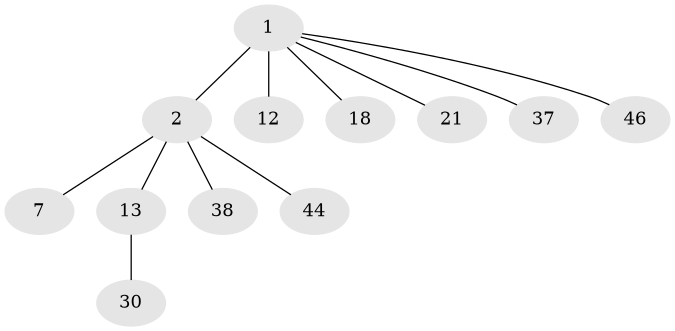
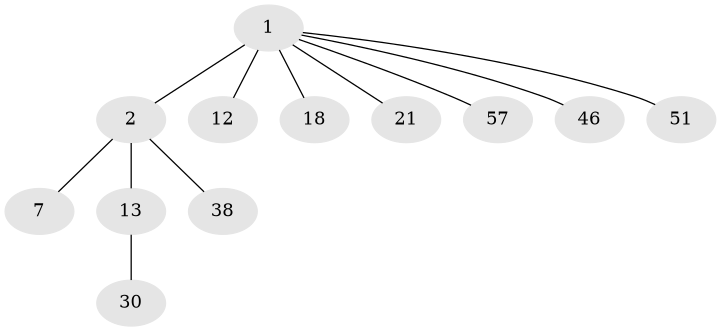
node "37": label "37" -> "57"
node "51": added
node "44": removed
